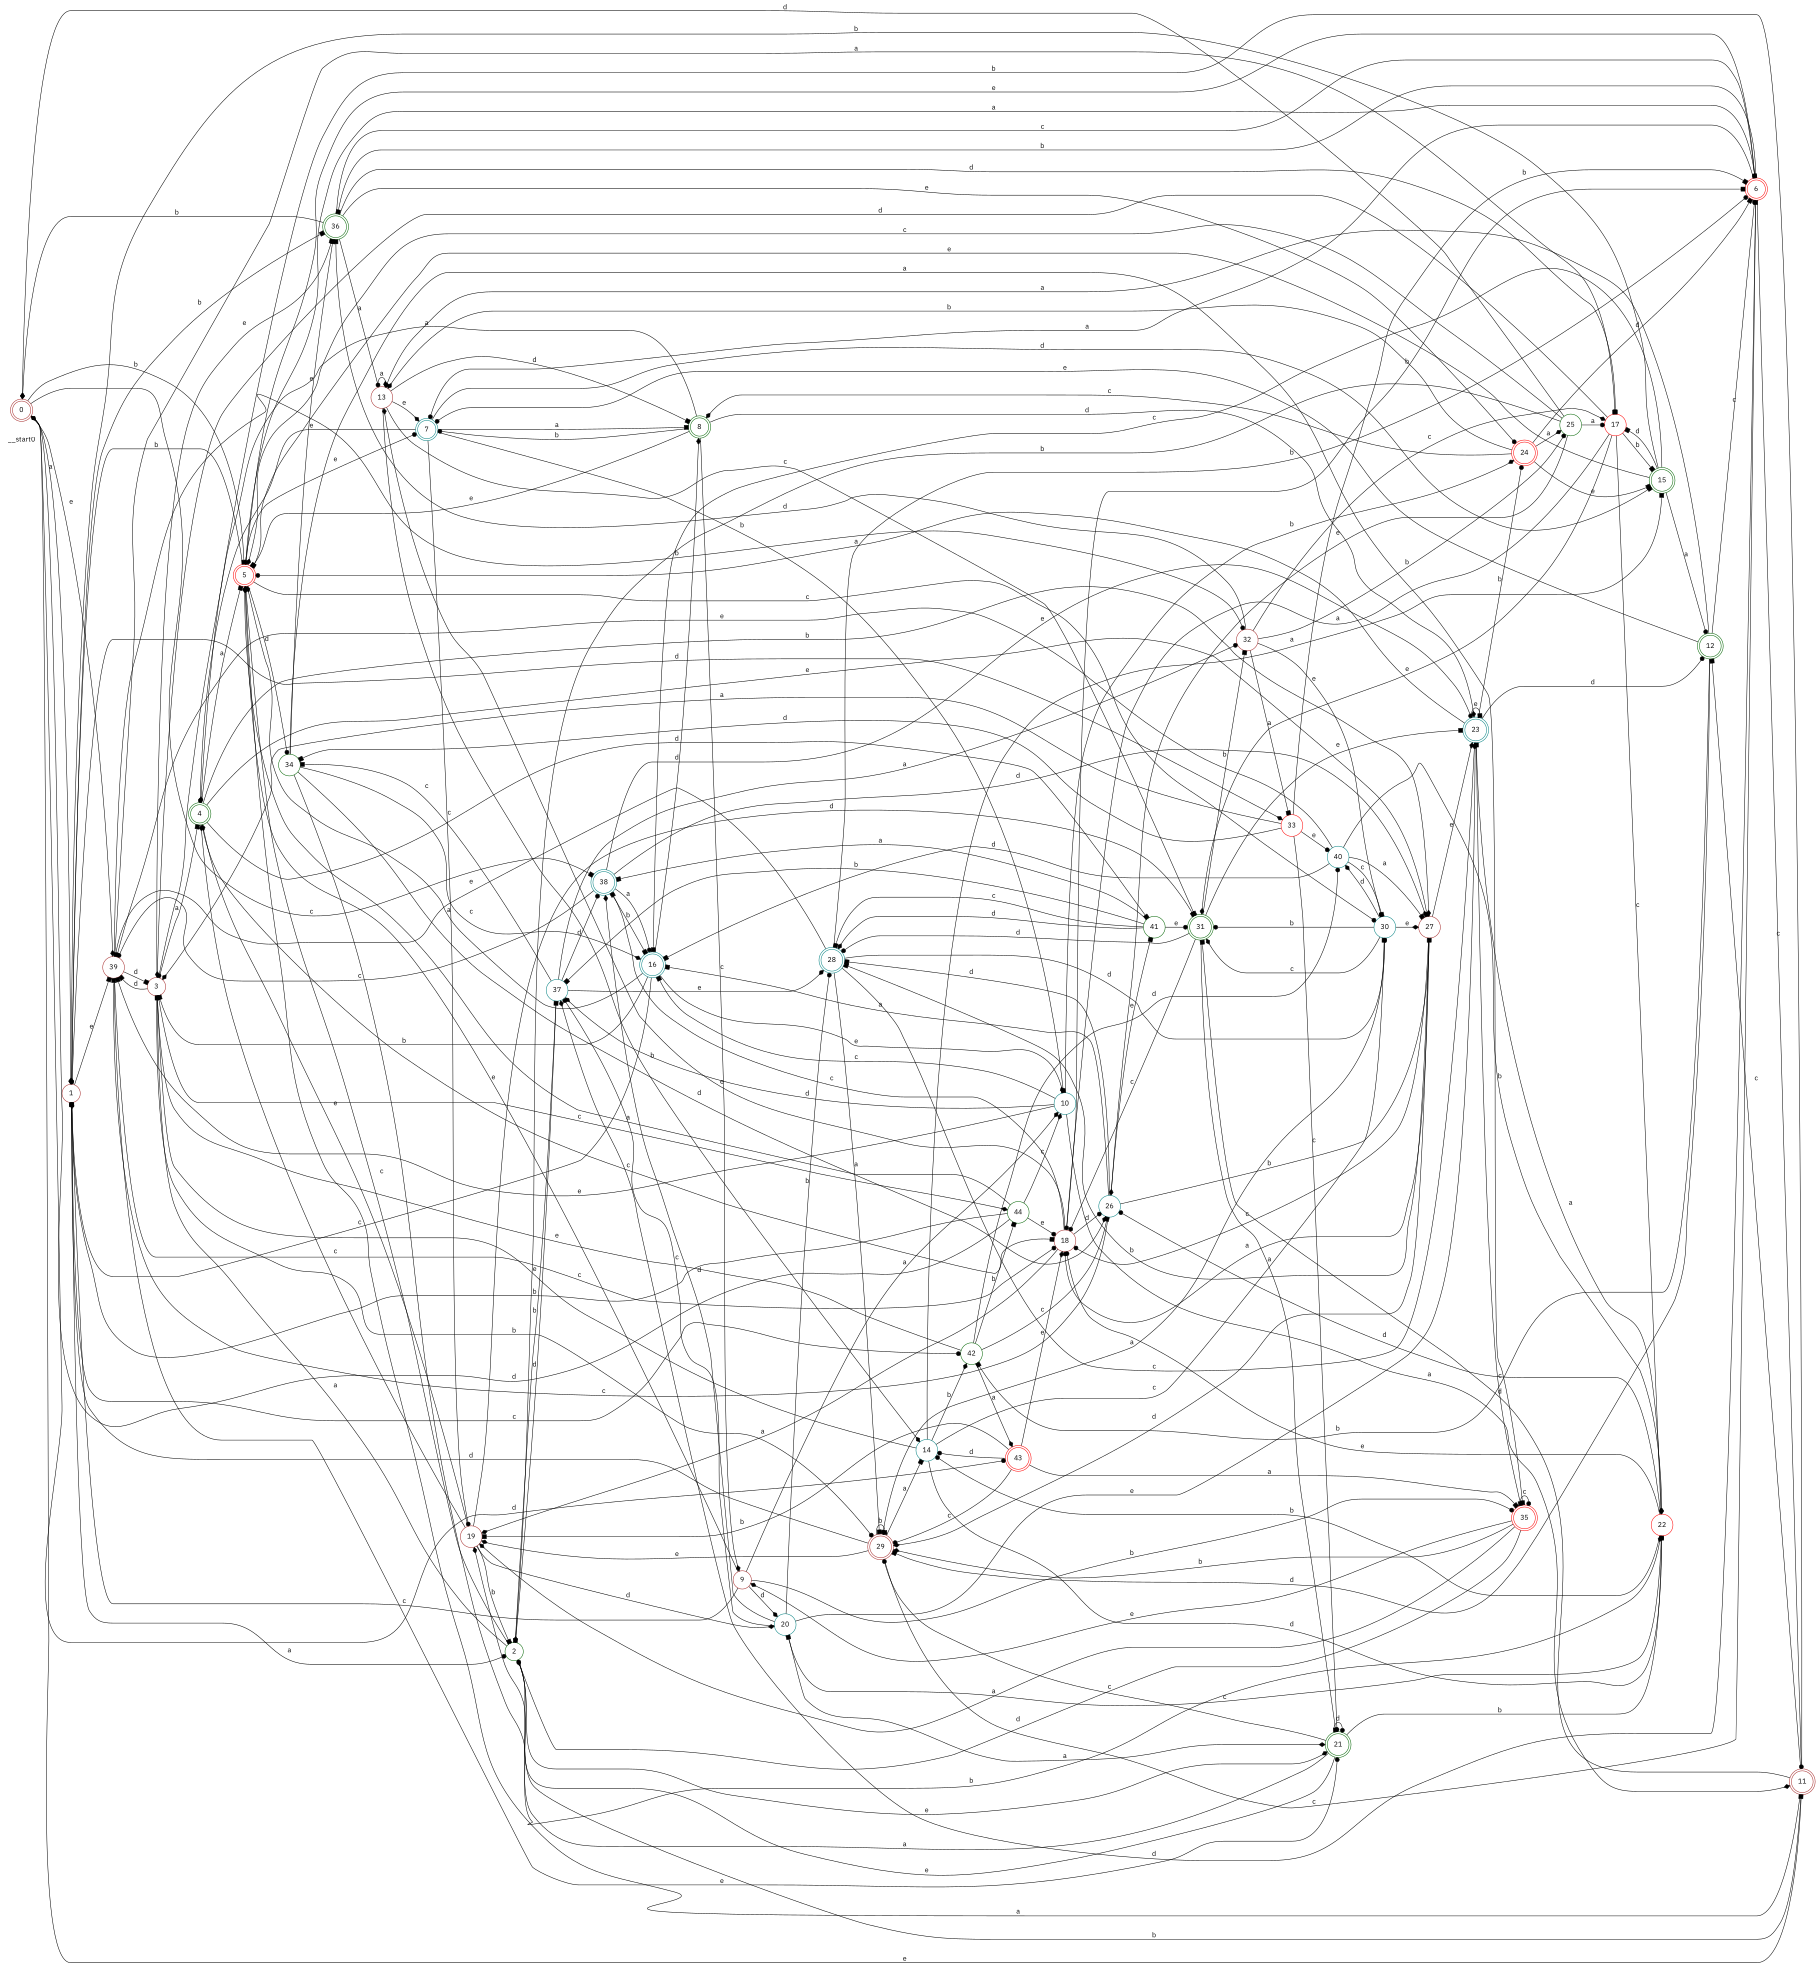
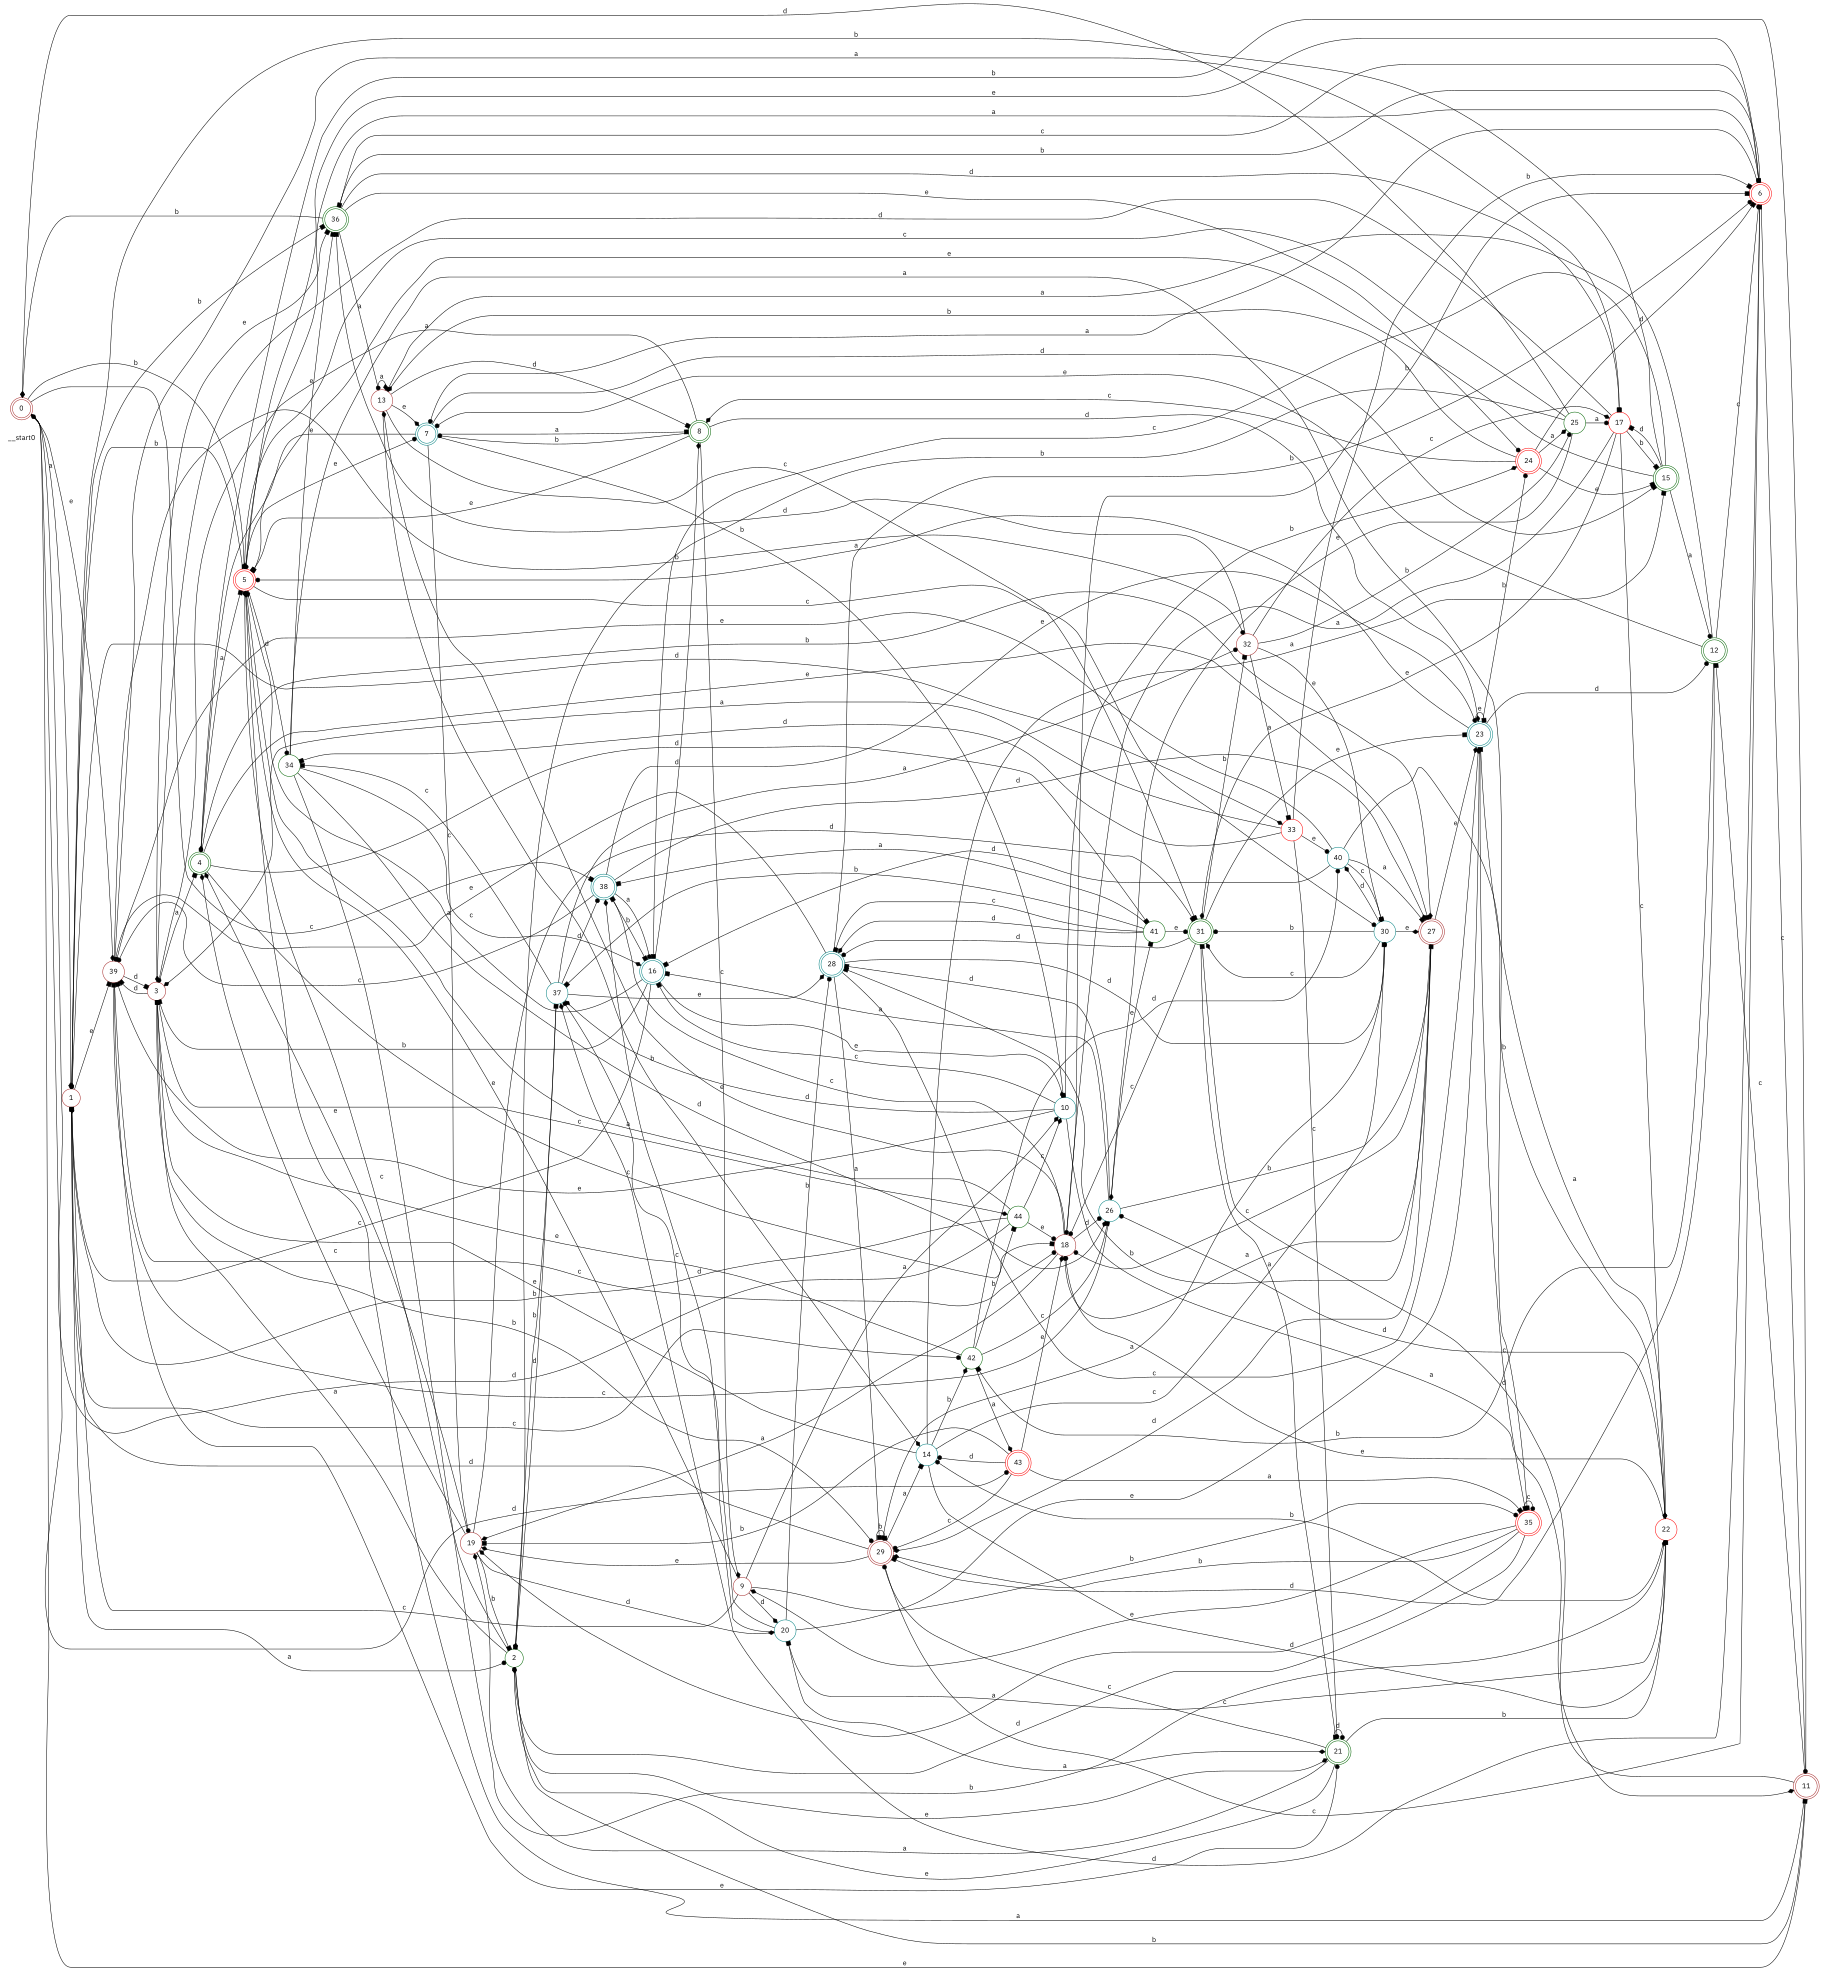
node "27": shape circle -> doublecircle
